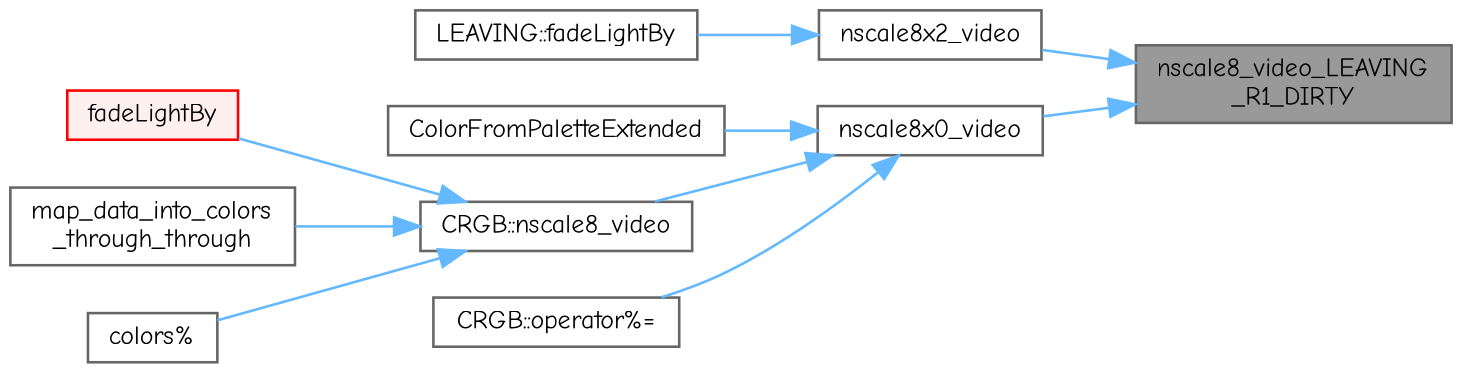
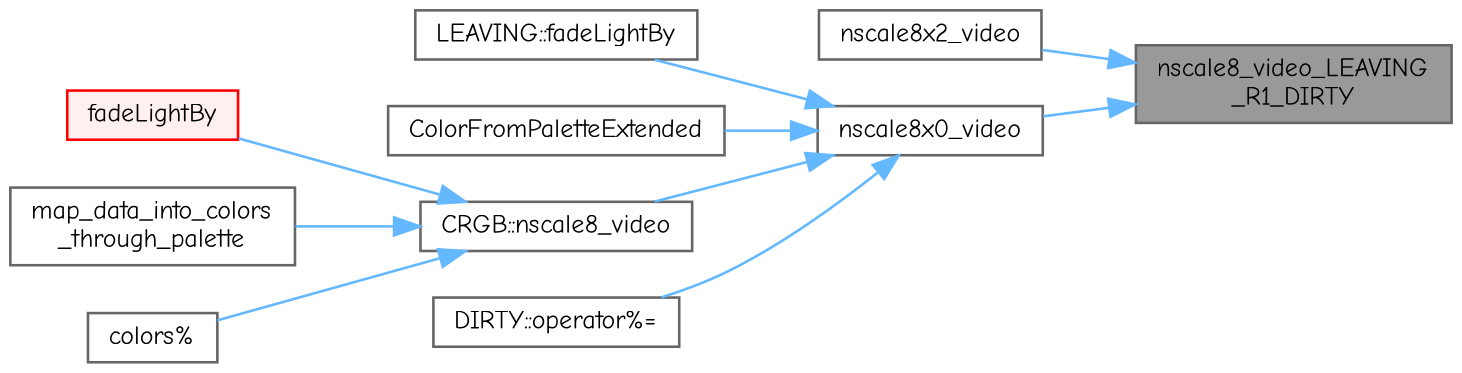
edge "LEAVING::fadeLightBy" -> "nscale8x2_video": now "LEAVING::fadeLightBy" -> "nscale8x0_video"
node "map_data_into_colors _through_through": label "map_data_into_colors _through_through" -> "map_data_into_colors _through_palette"
node "CRGB::operator%=": label "CRGB::operator%=" -> "DIRTY::operator%="
